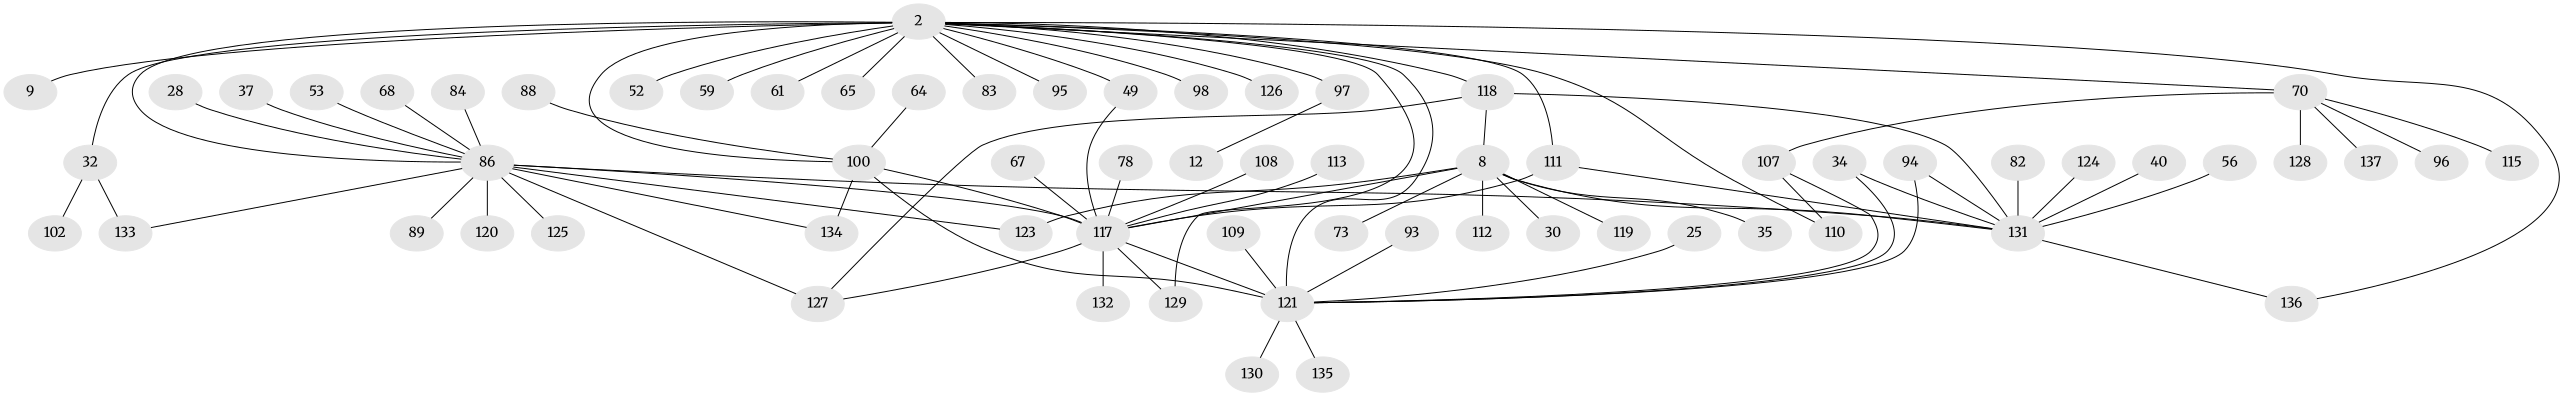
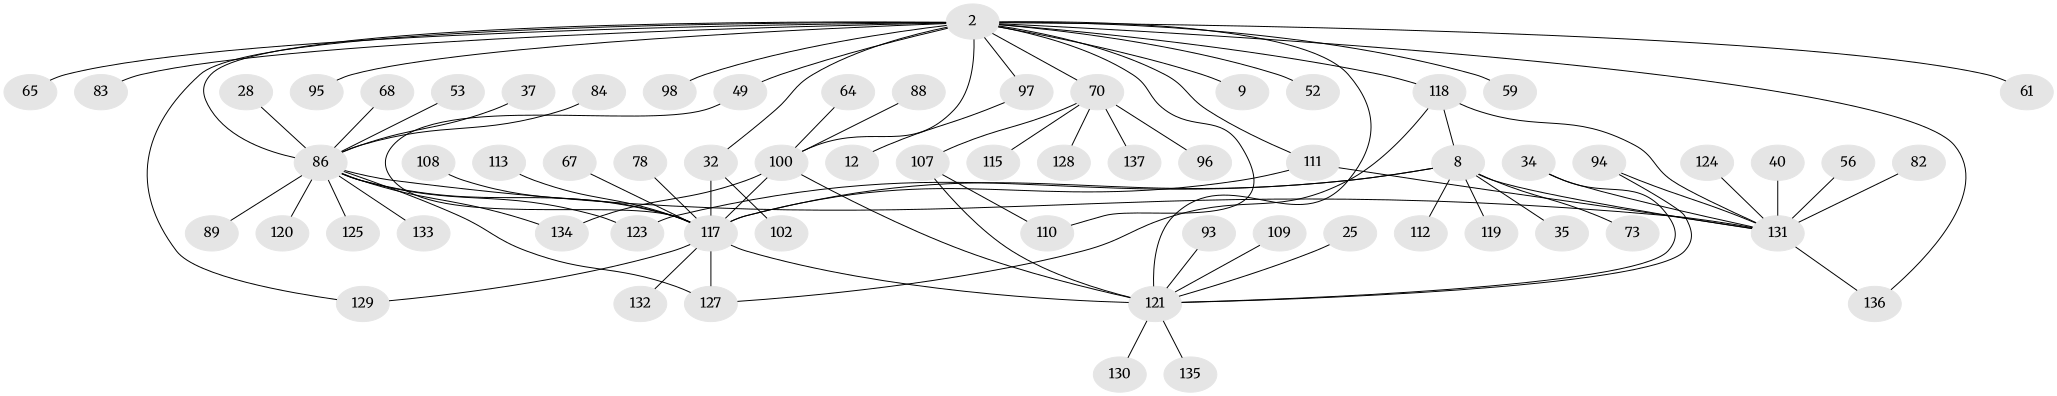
node "126": removed
edge "32" -- "133": now "32" -- "117"
node "30": removed
